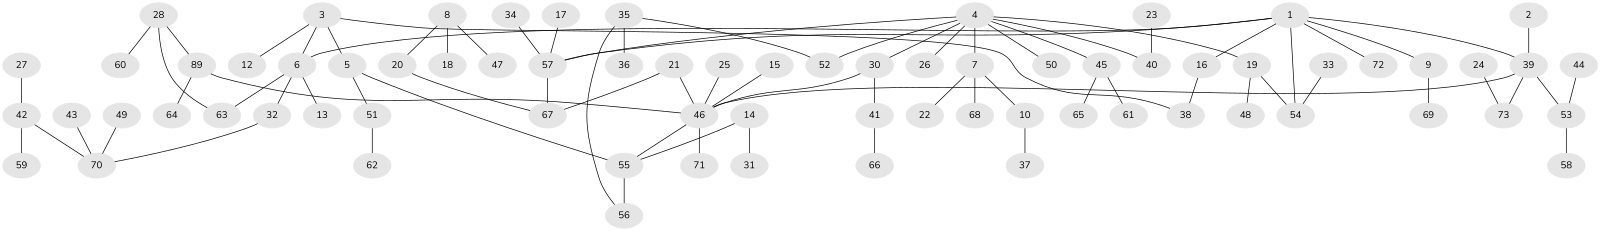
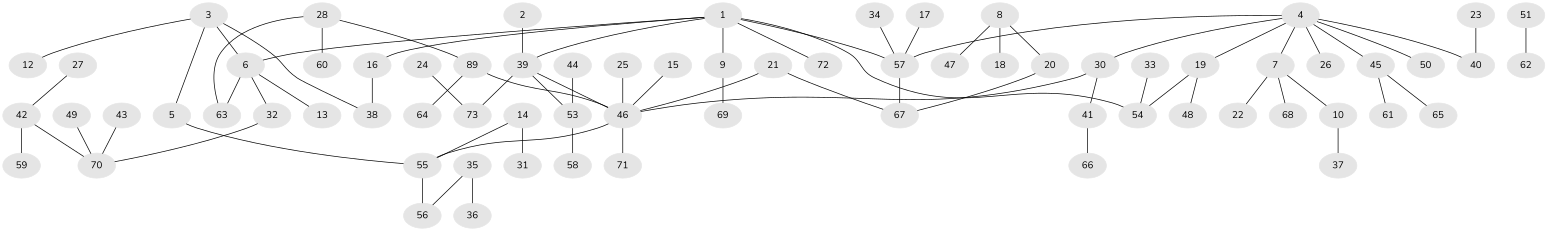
node "52": removed
edge "5" -- "51": removed
